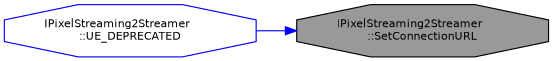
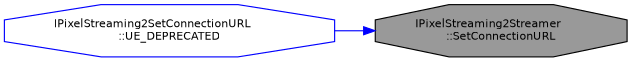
node "IPixelStreaming2Streamer ::UE_DEPRECATED": label "IPixelStreaming2Streamer ::UE_DEPRECATED" -> "IPixelStreaming2SetConnectionURL ::UE_DEPRECATED"
